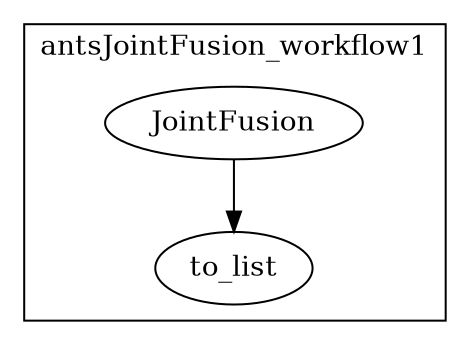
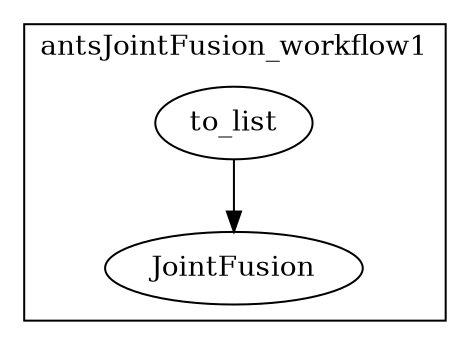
edge "JointFusion" -> "to_list": reversed
